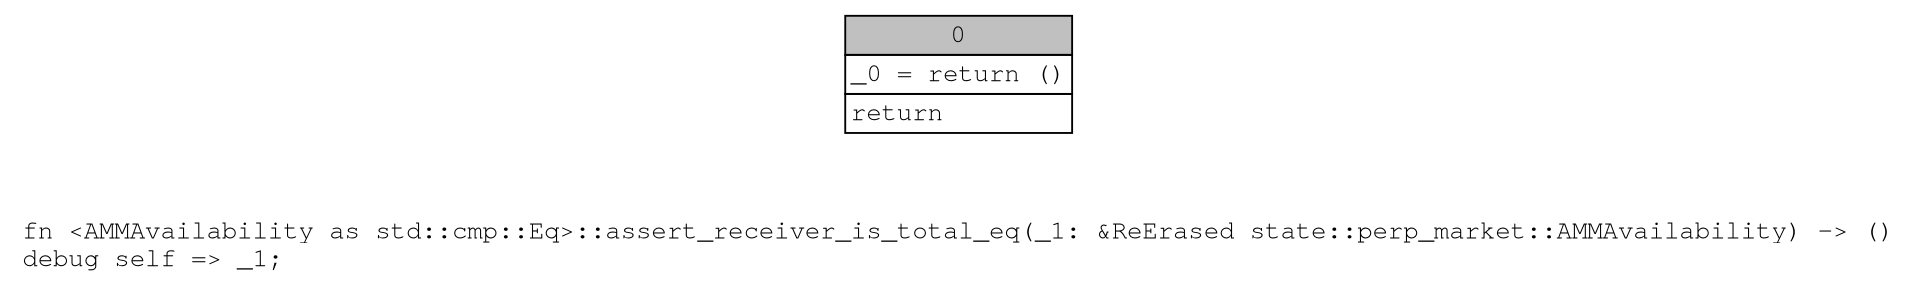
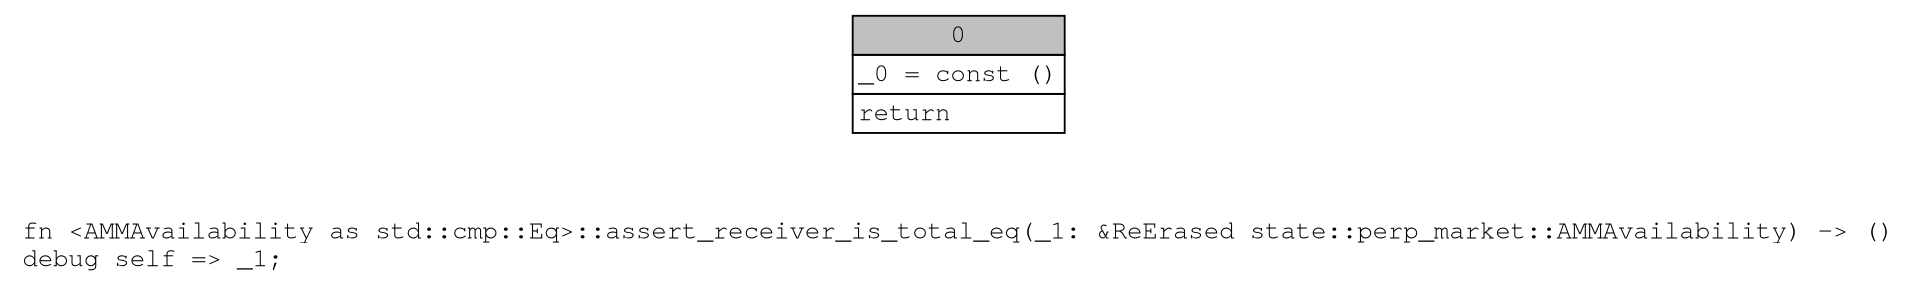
node "0": text "_0 = return ()" -> "_0 = const ()"
